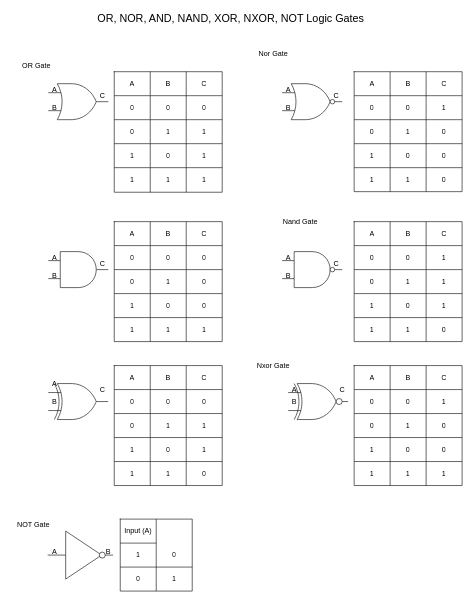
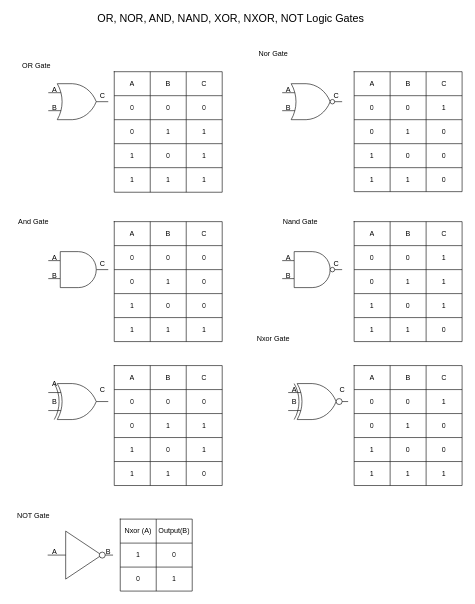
node "And Gate": added
node "Nxor Gate": moved (273, 366) -> (273, 339)
node "NOT Gate": moved (33, 525) -> (33, 516)
node "Input (A)": label "Input (A)" -> "Nxor (A)"
node "Output(B)": added
